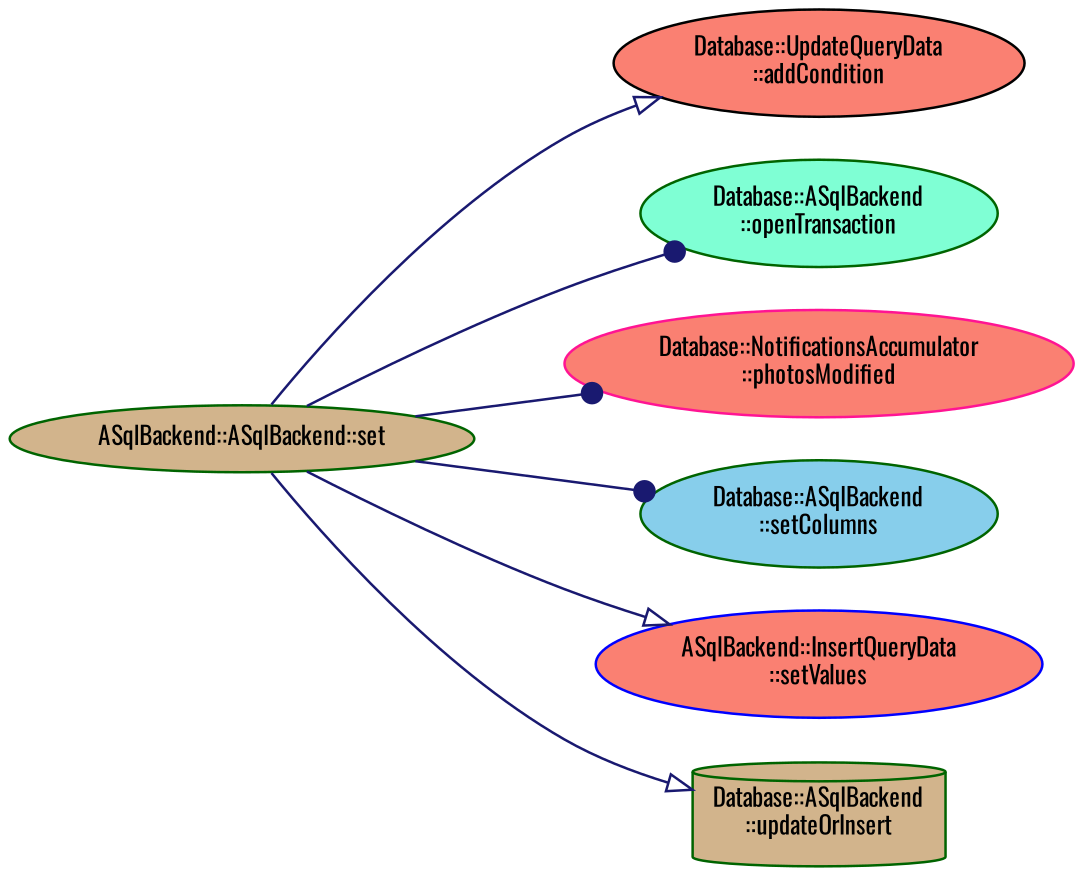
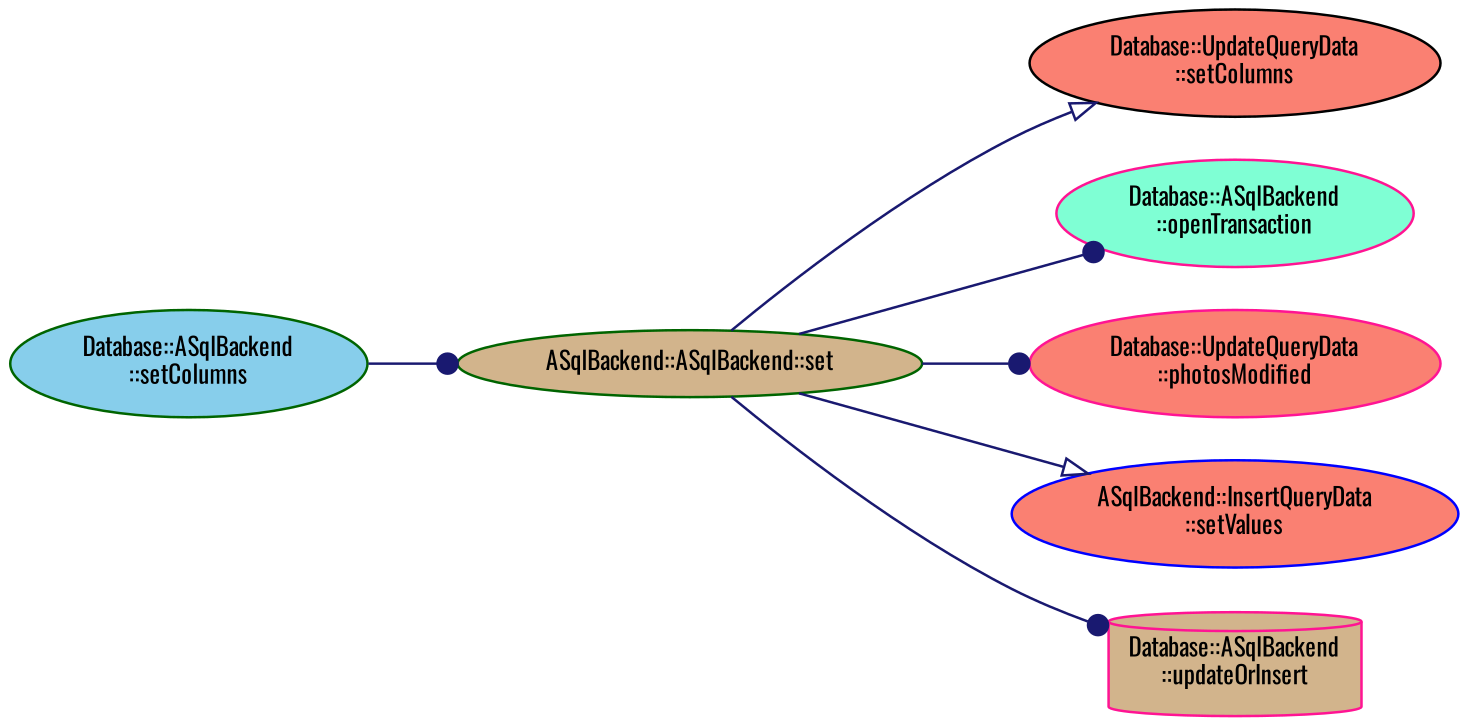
node "Database::UpdateQueryData ::addCondition": label "Database::UpdateQueryData ::addCondition" -> "Database::UpdateQueryData ::setColumns"
node "Database::ASqlBackend ::openTransaction": color darkgreen -> deeppink
node "Database::NotificationsAccumulator ::photosModified": label "Database::NotificationsAccumulator ::photosModified" -> "Database::UpdateQueryData ::photosModified"
edge "ASqlBackend::ASqlBackend::set" -> "Database::ASqlBackend ::setColumns": reversed
edge "ASqlBackend::ASqlBackend::set" -> "Database::ASqlBackend ::updateOrInsert": arrowhead onormal -> dot
node "Database::ASqlBackend ::updateOrInsert": color darkgreen -> deeppink
